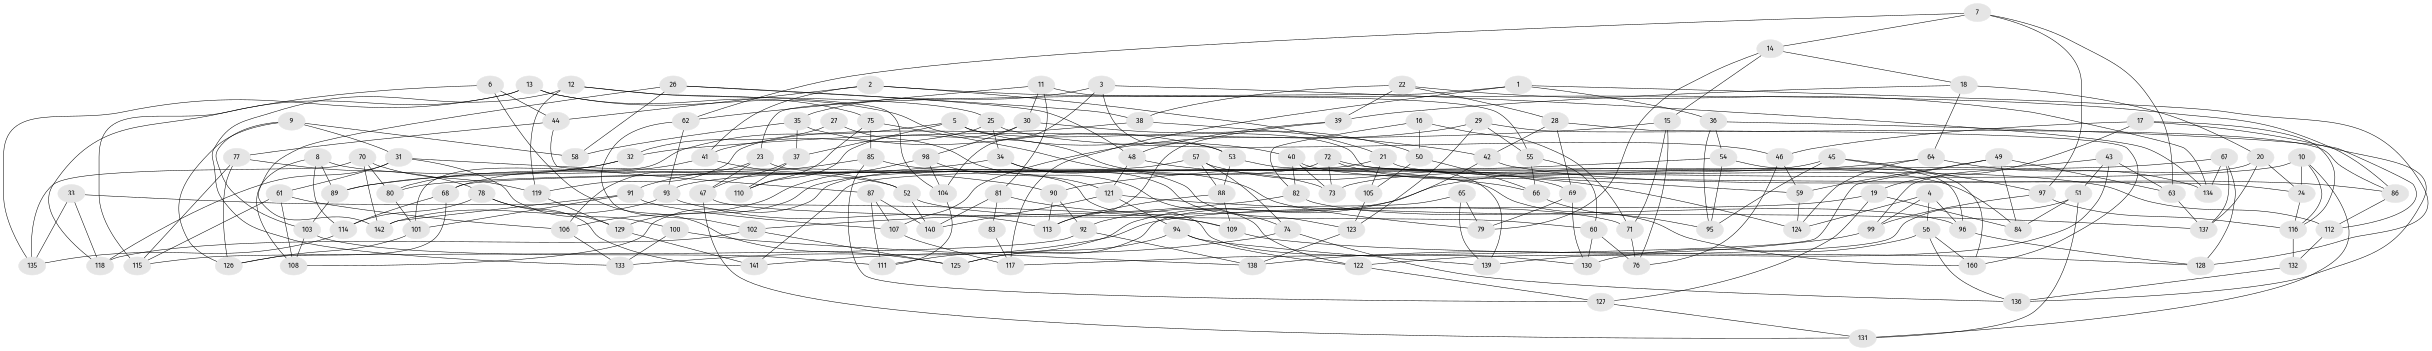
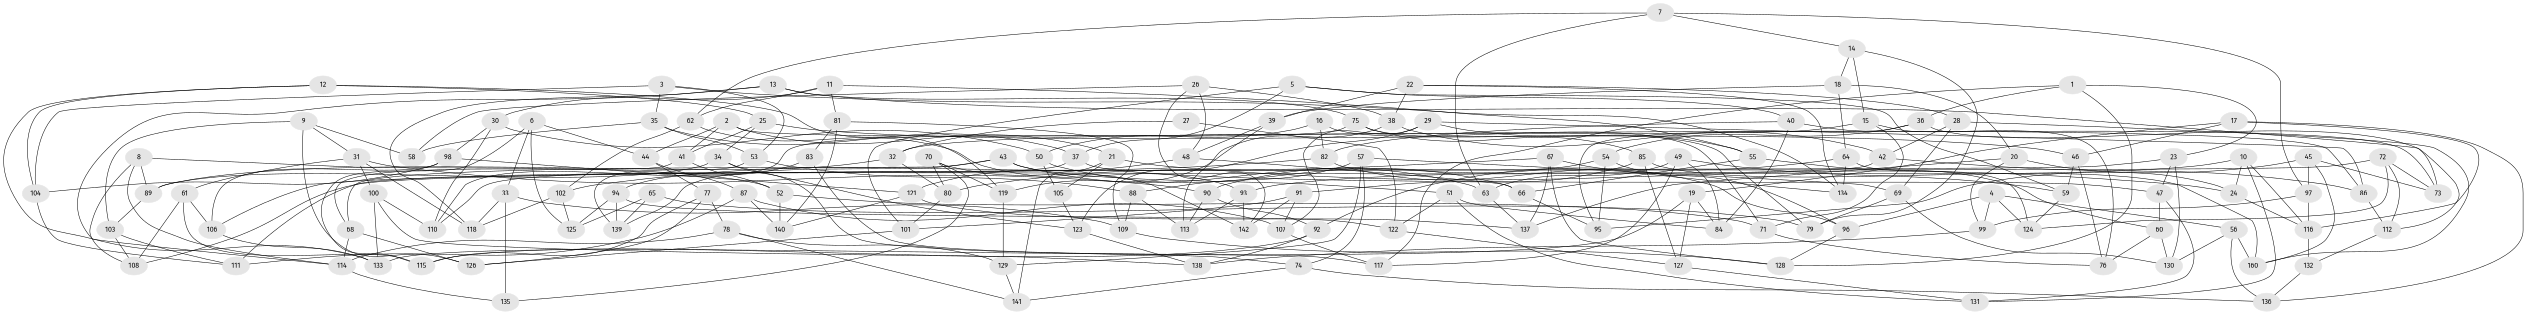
edge "13" -- "135": now "13" -- "114"
edge "6" -- "33": added
edge "100" -- "110": added
edge "121" -- "94": now "83" -- "94"
